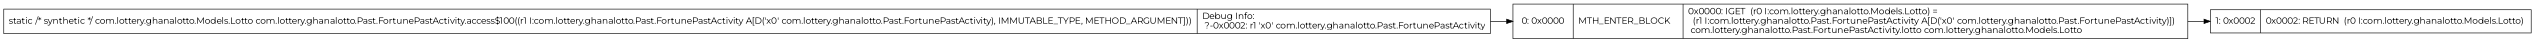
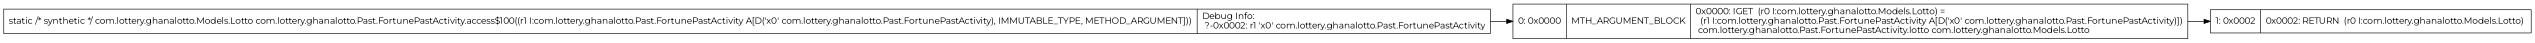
node "0: 0x0000": text "MTH_ENTER_BLOCK" -> "MTH_ARGUMENT_BLOCK"
